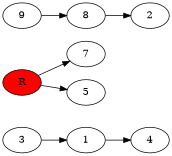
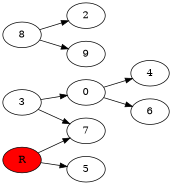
edge "9" -> "8": reversed
node "6": added
edge "3" -> "7": added
node "1": label "1" -> "0"
